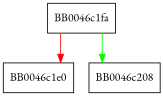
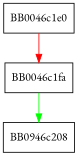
edge "BB0046c1fa" -> "BB0046c1e0": reversed
node "BB0046c208": label "BB0046c208" -> "BB0946c208"
